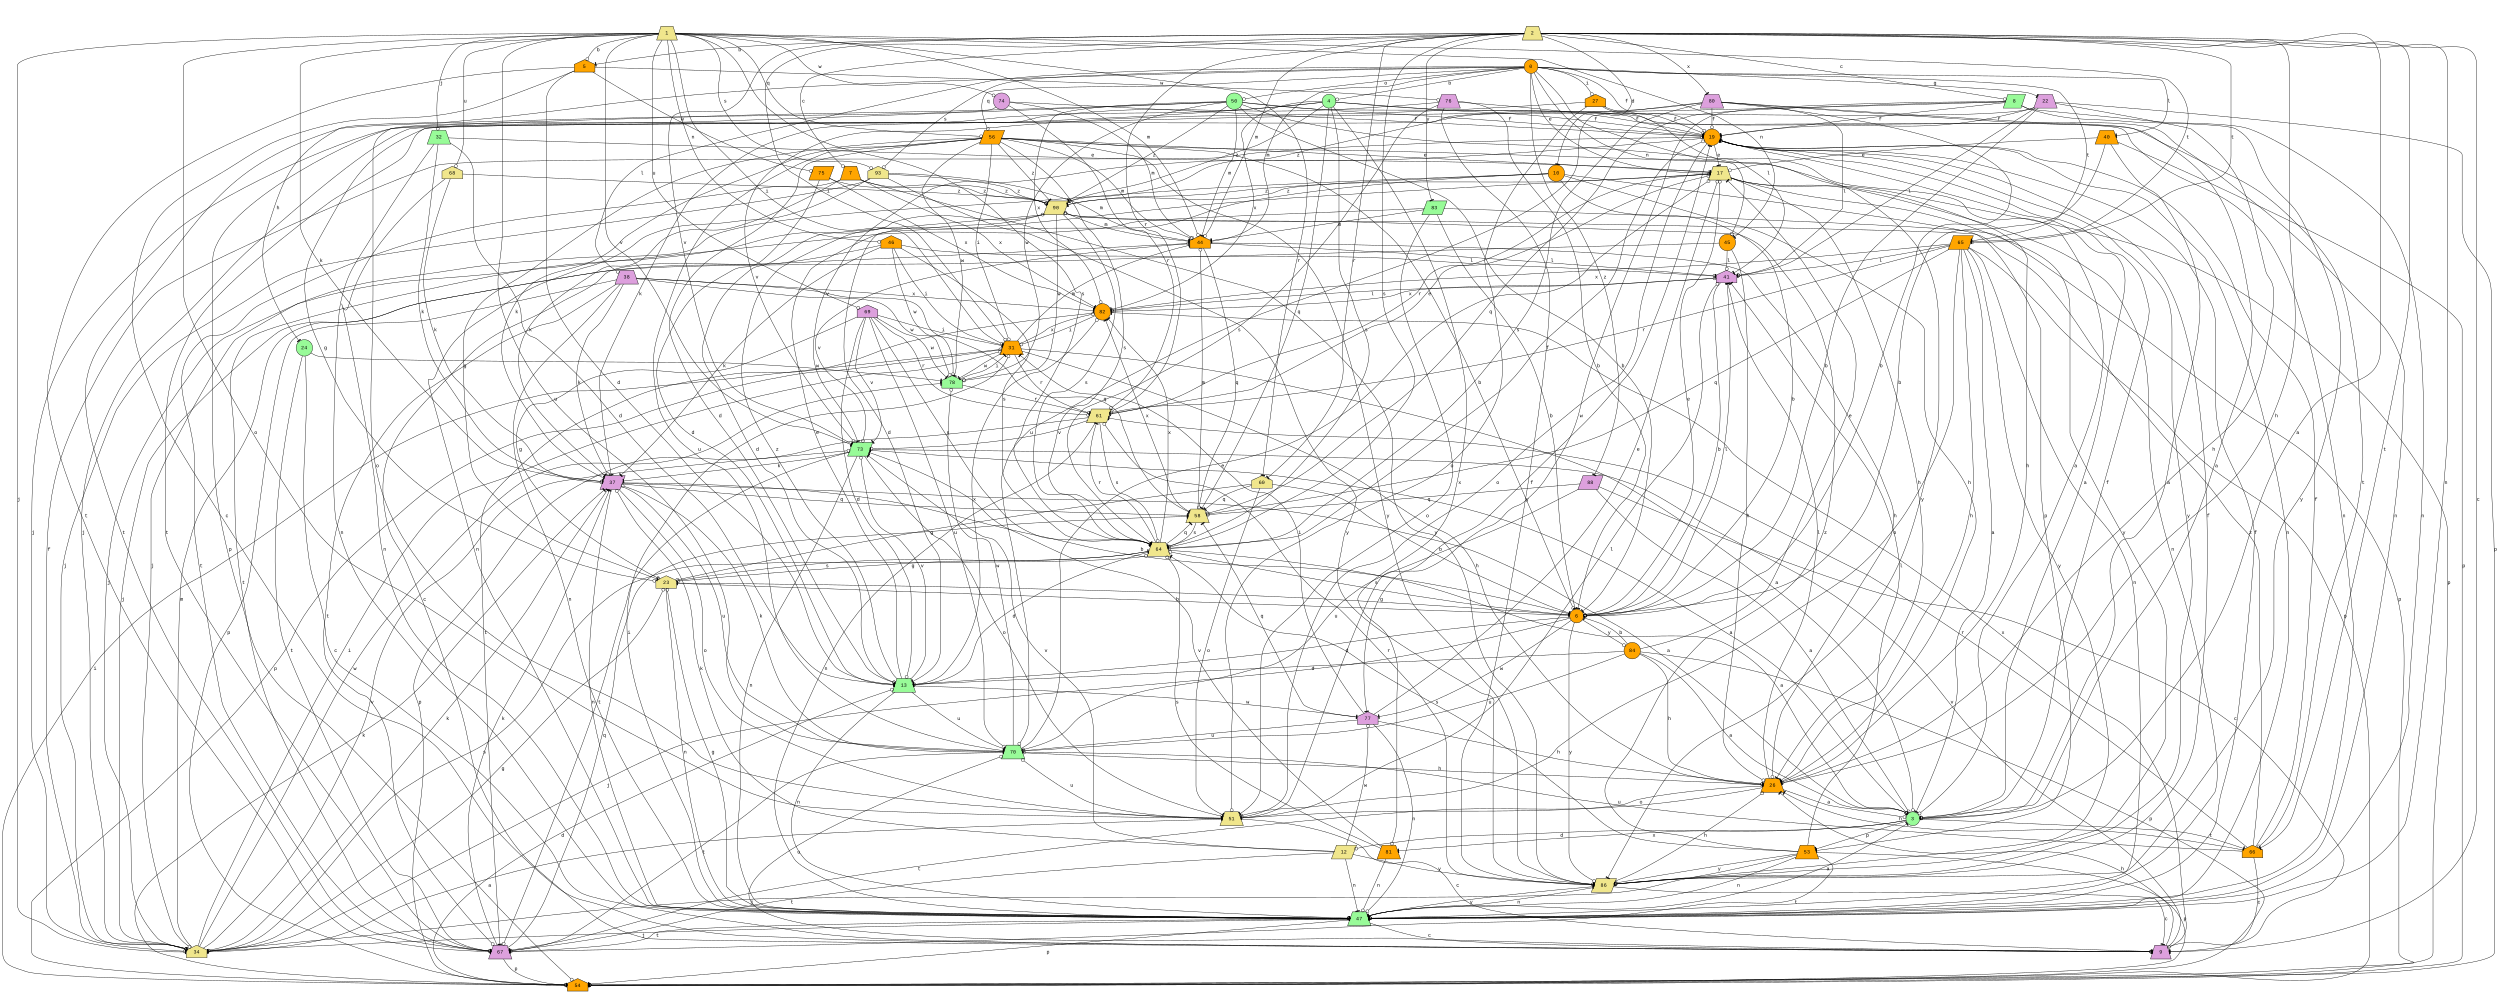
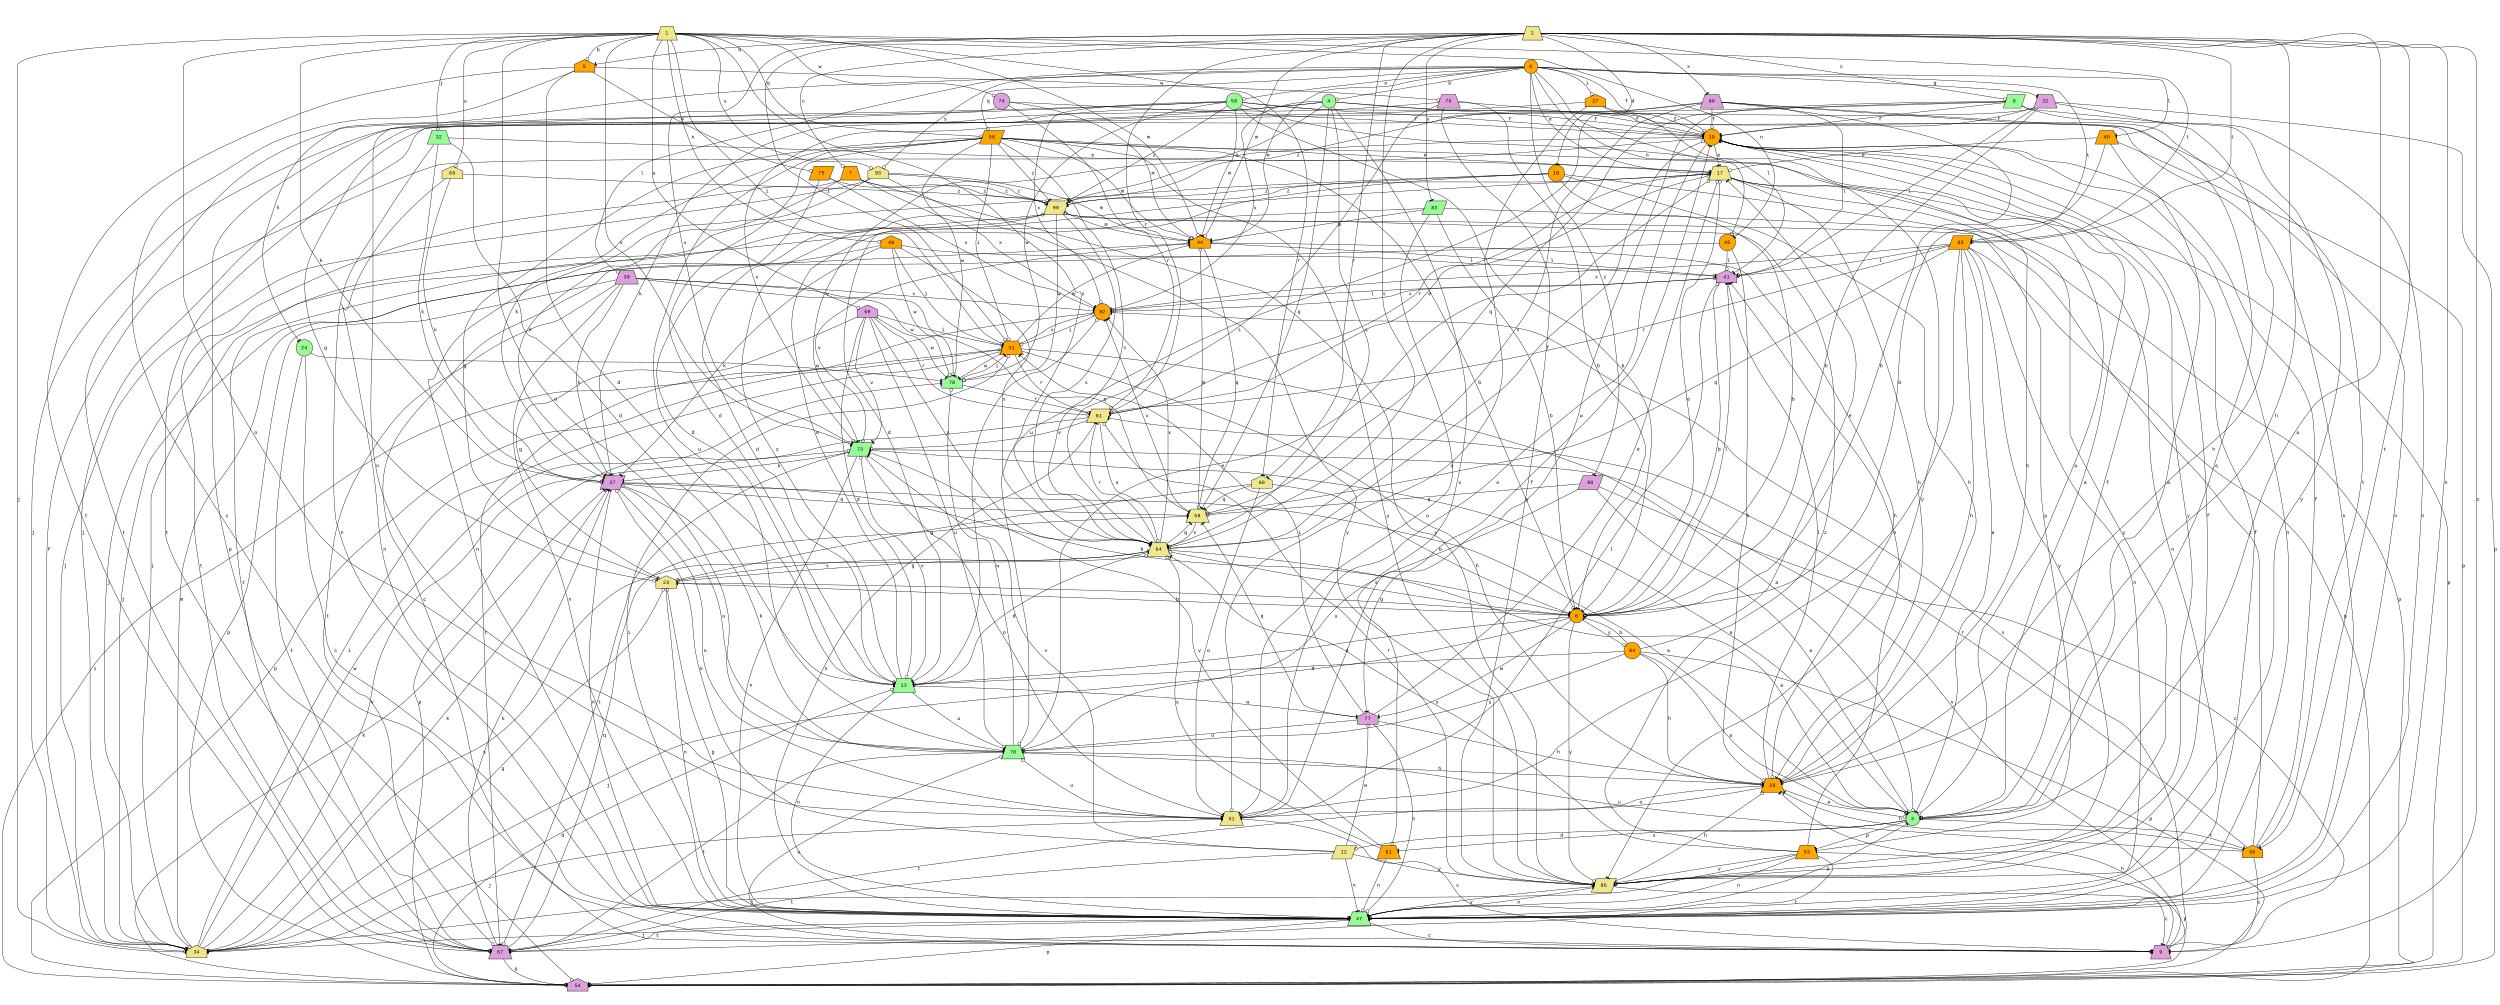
edge "51" -> "34": label "a" -> "j"
node "54": fillcolor orange -> plum
